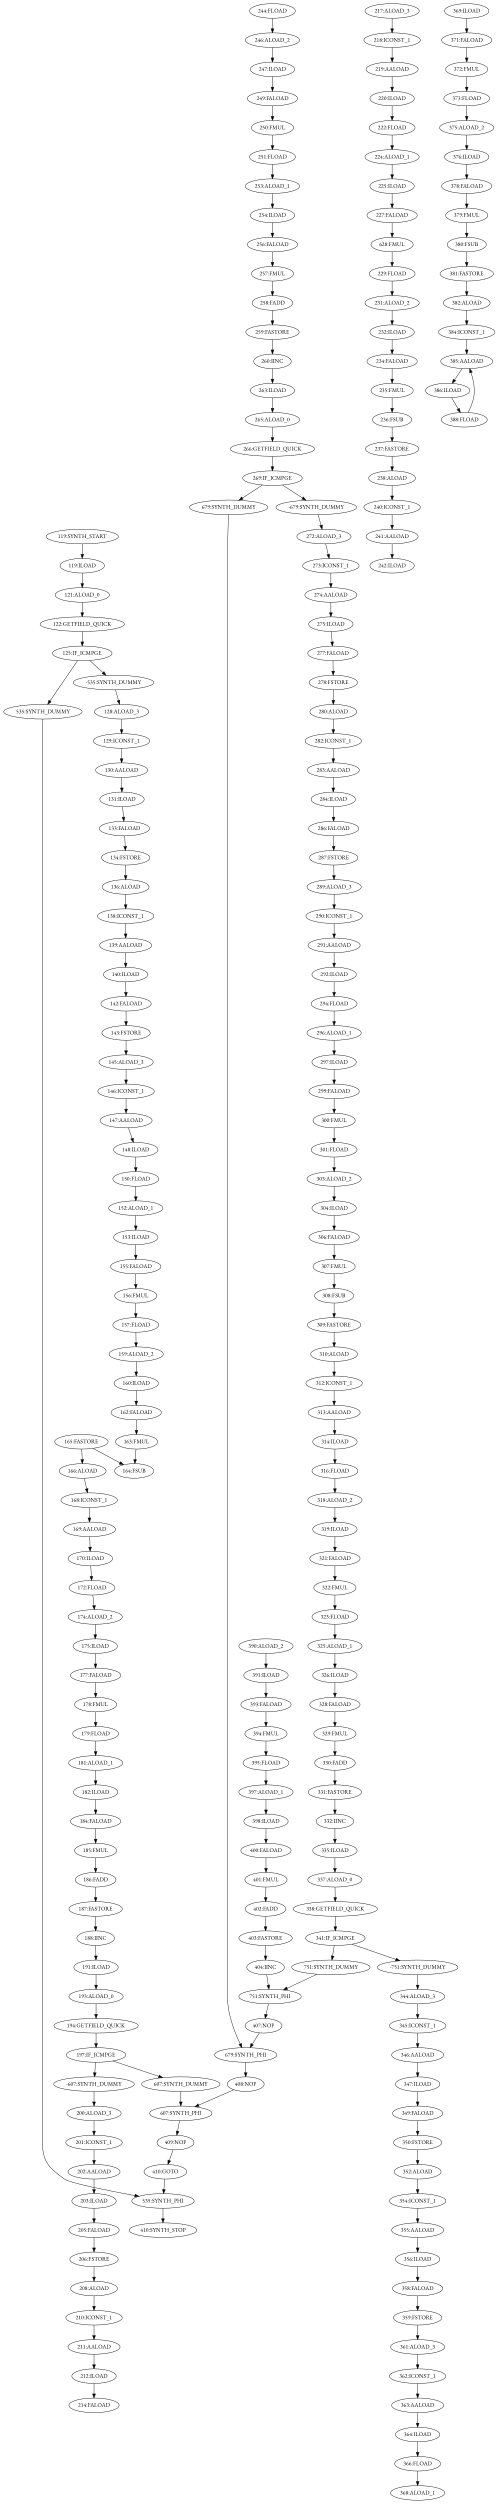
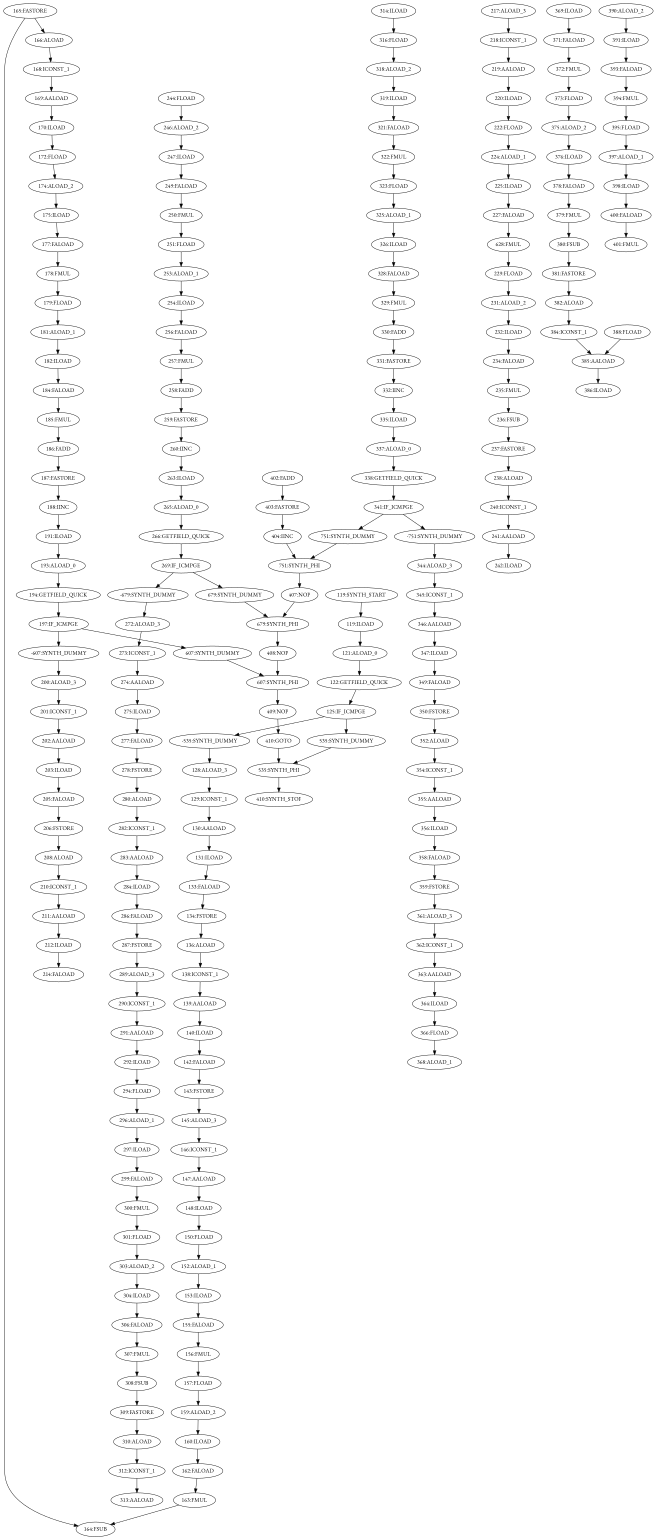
edge "386:ILOAD" -> "388:FLOAD": removed
edge "313:AALOAD" -> "314:ILOAD": removed
edge "401:FMUL" -> "402:FADD": removed
